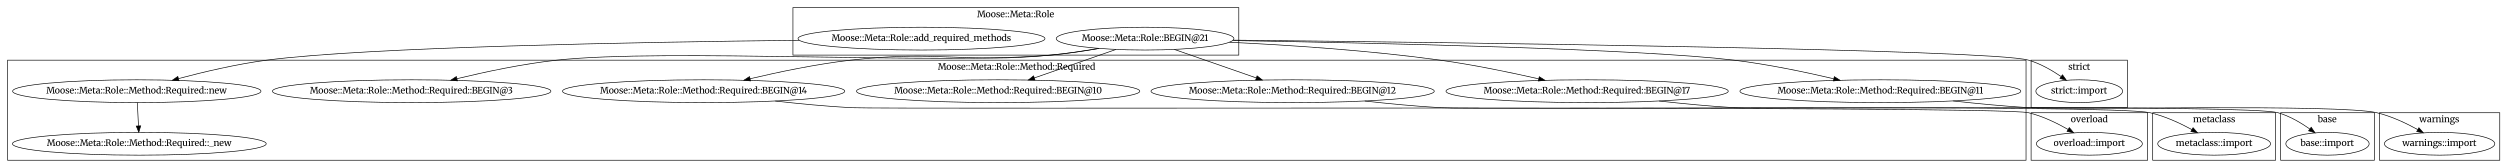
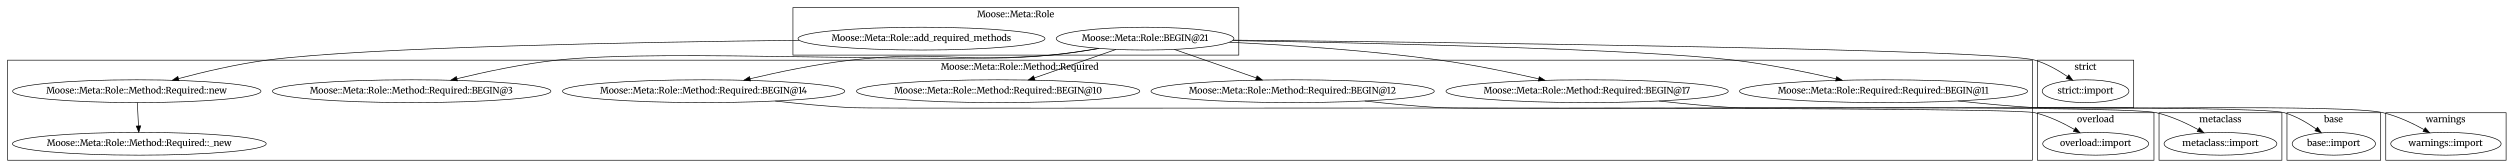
node "Moose::Meta::Role::Method::Required::BEGIN@11": label "Moose::Meta::Role::Method::Required::BEGIN@11" -> "Moose::Meta::Role::Required::Required::BEGIN@11"
